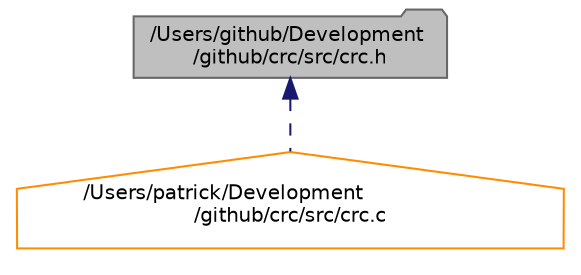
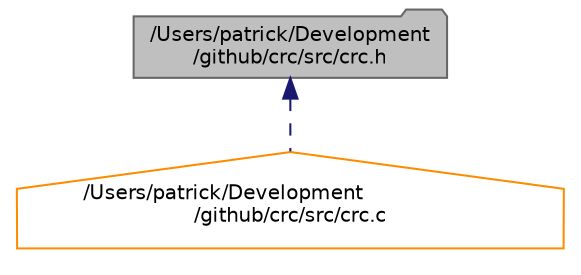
node "/Users/github/Development /github/crc/src/crc.h": label "/Users/github/Development /github/crc/src/crc.h" -> "/Users/patrick/Development /github/crc/src/crc.h"
